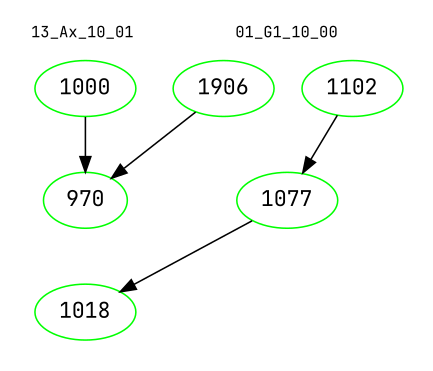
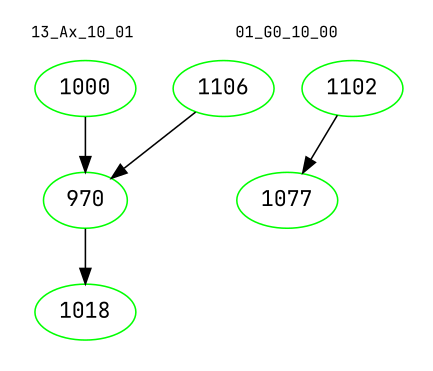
cluster "01_G1_10_00": label "01_G1_10_00" -> "01_G0_10_00"
node "1906": label "1906" -> "1106"
edge "1077" -> "1018": now "970" -> "1018"
